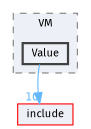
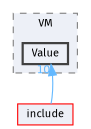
edge "Value" -> "include": reversed
